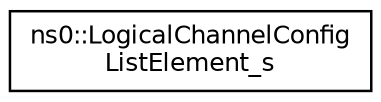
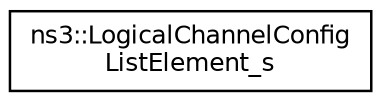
node "ns0::LogicalChannelConfig ListElement_s": label "ns0::LogicalChannelConfig ListElement_s" -> "ns3::LogicalChannelConfig ListElement_s"
